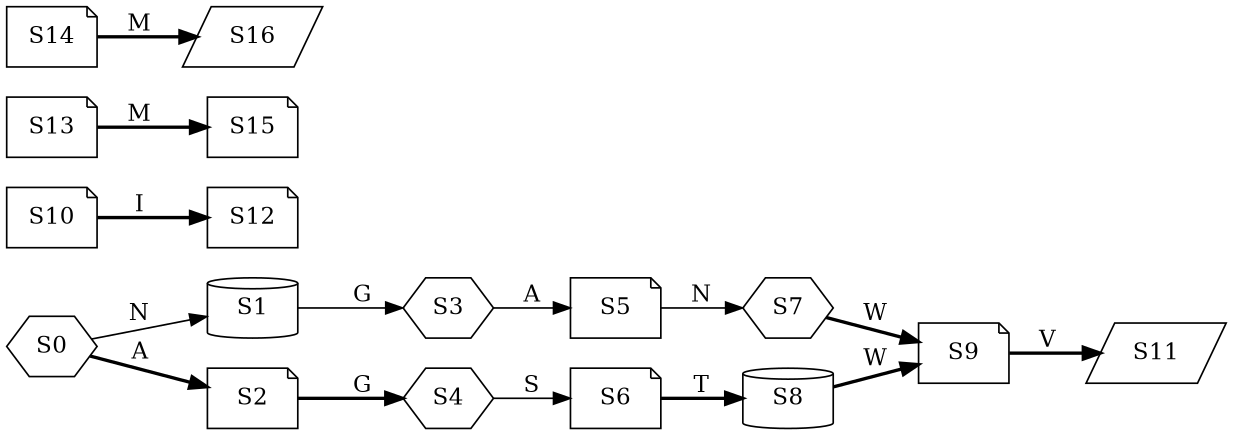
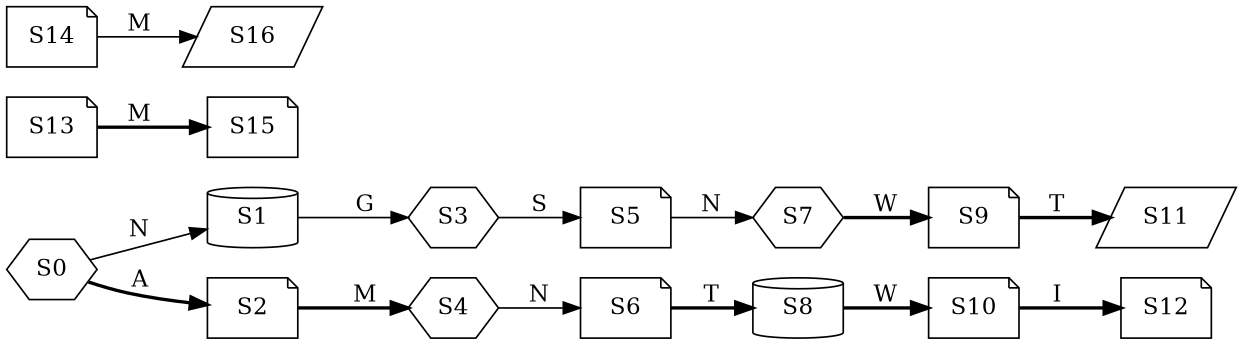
edge "S14" -> "S16": style bold -> solid
edge "S3" -> "S5": label "A" -> "S"
edge "S9" -> "S11": label "V" -> "T"
edge "S8" -> "S9": now "S8" -> "S10"
edge "S2" -> "S4": label "G" -> "M"
edge "S4" -> "S6": label "S" -> "N"
